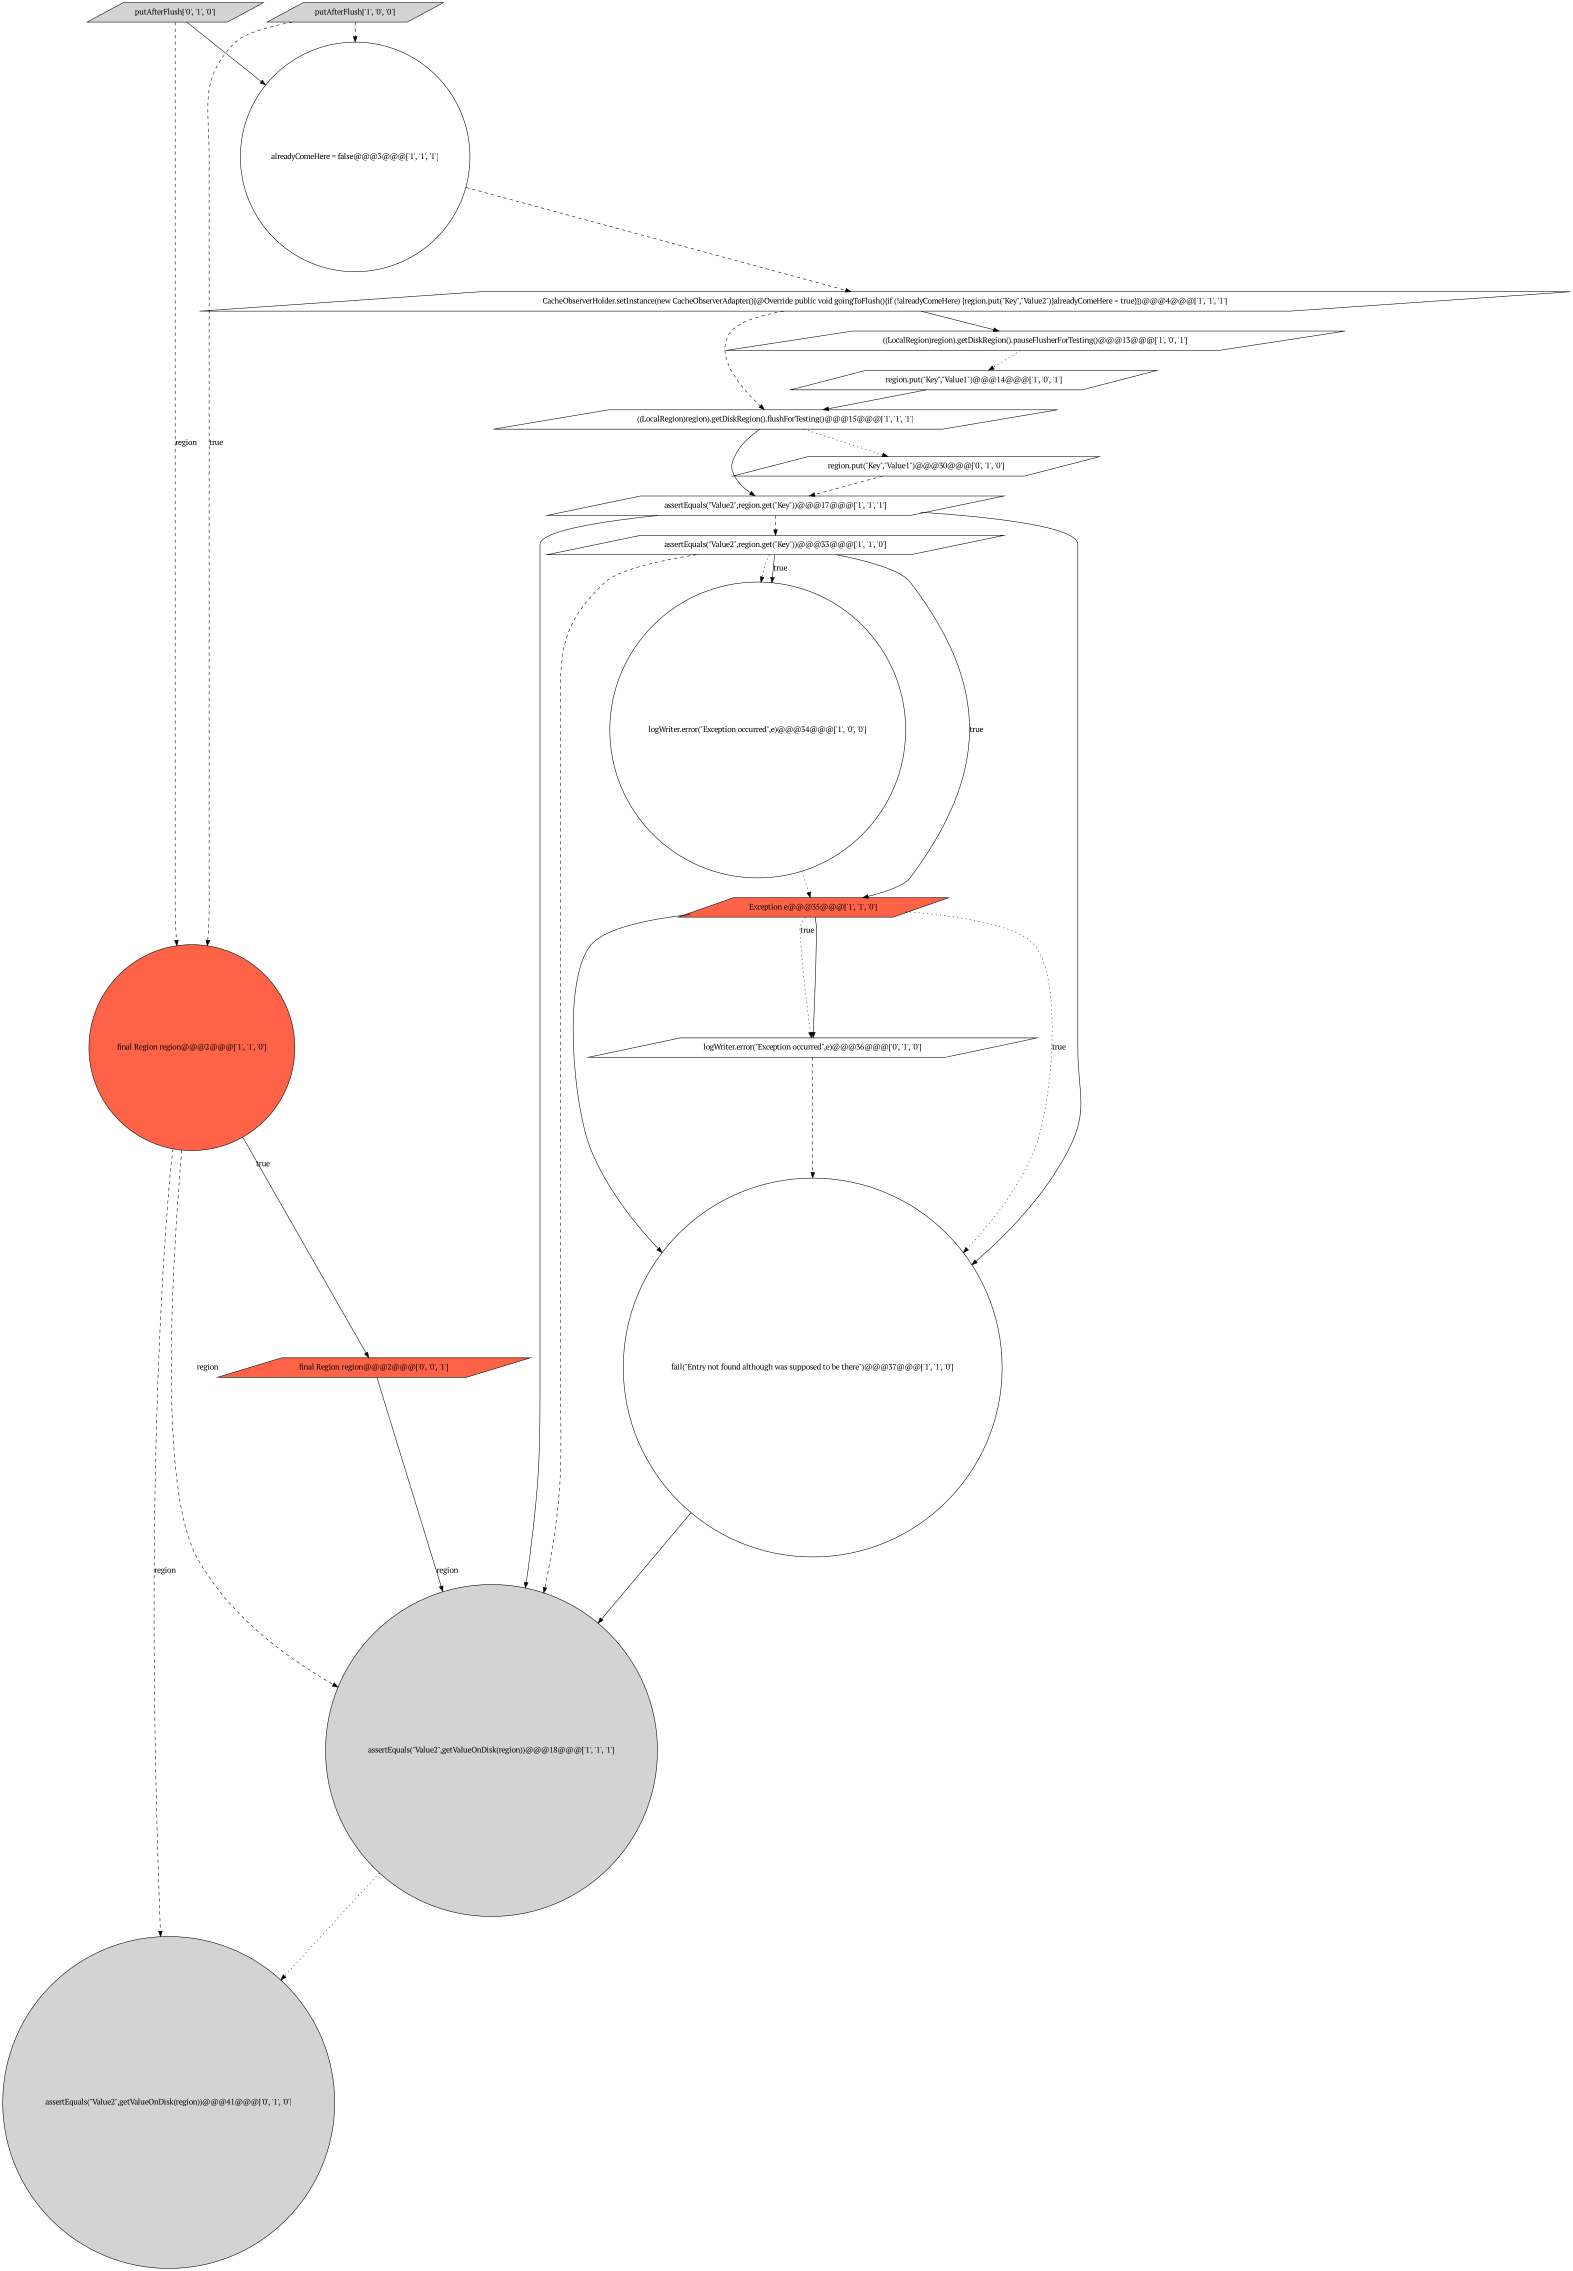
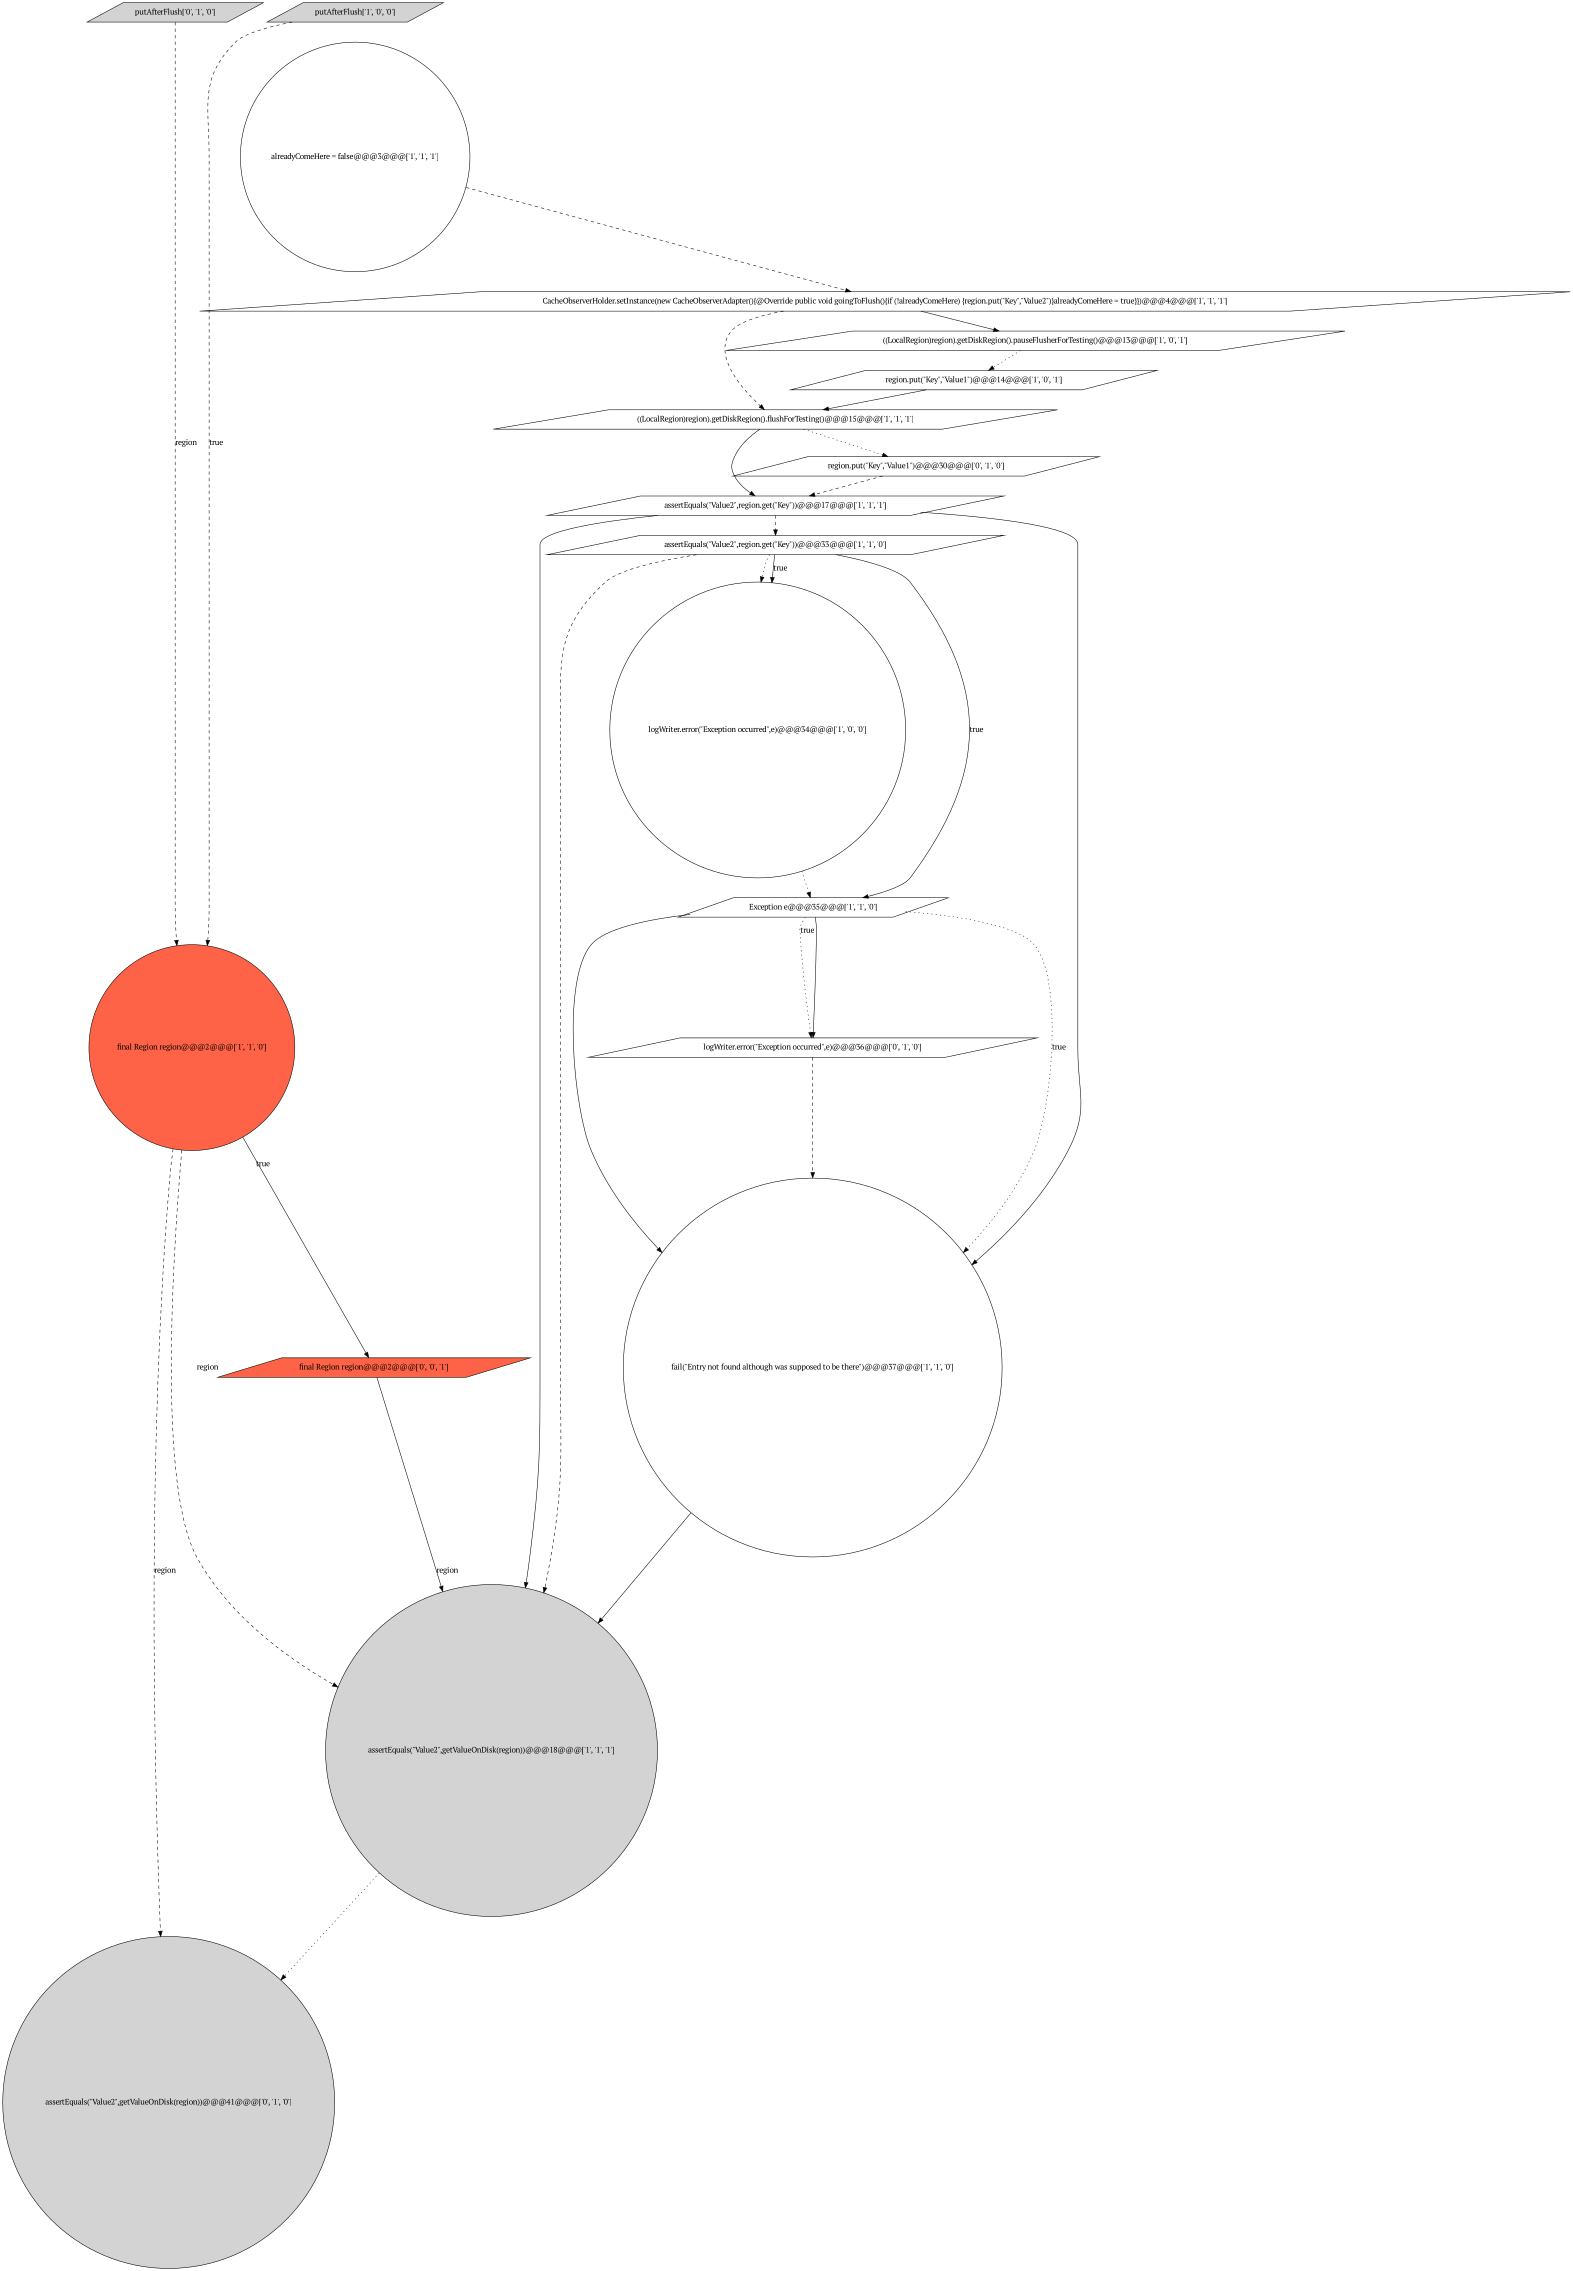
edge "putAfterFlush['1', '0', '0']" -> "alreadyComeHere = false@@@3@@@['1', '1', '1']": removed
edge "putAfterFlush['0', '1', '0']" -> "alreadyComeHere = false@@@3@@@['1', '1', '1']": removed
node "Exception e@@@35@@@['1', '1', '0']": fillcolor tomato -> white
